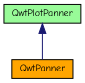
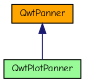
edge "QwtPanner" -> "QwtPlotPanner": reversed
